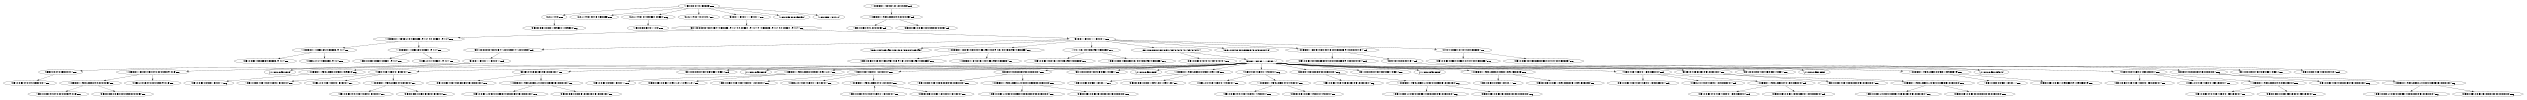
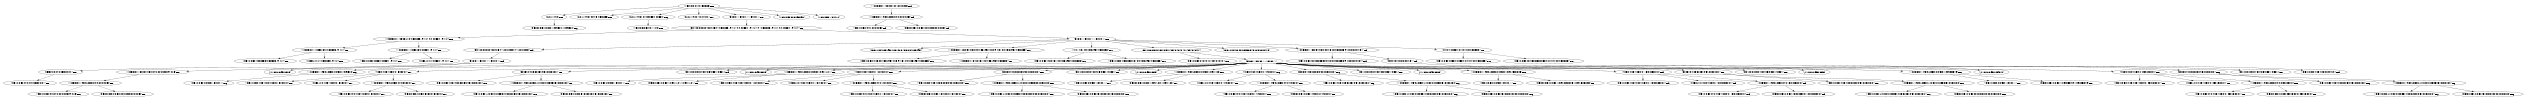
node "(LITERAL,true,this.colorsSet = true)": removed
edge "(IDENTIFIER,this,msg.insert(0, warnColor))" -> "(<operator>.fieldAccess,this.warnColor)": reversed
